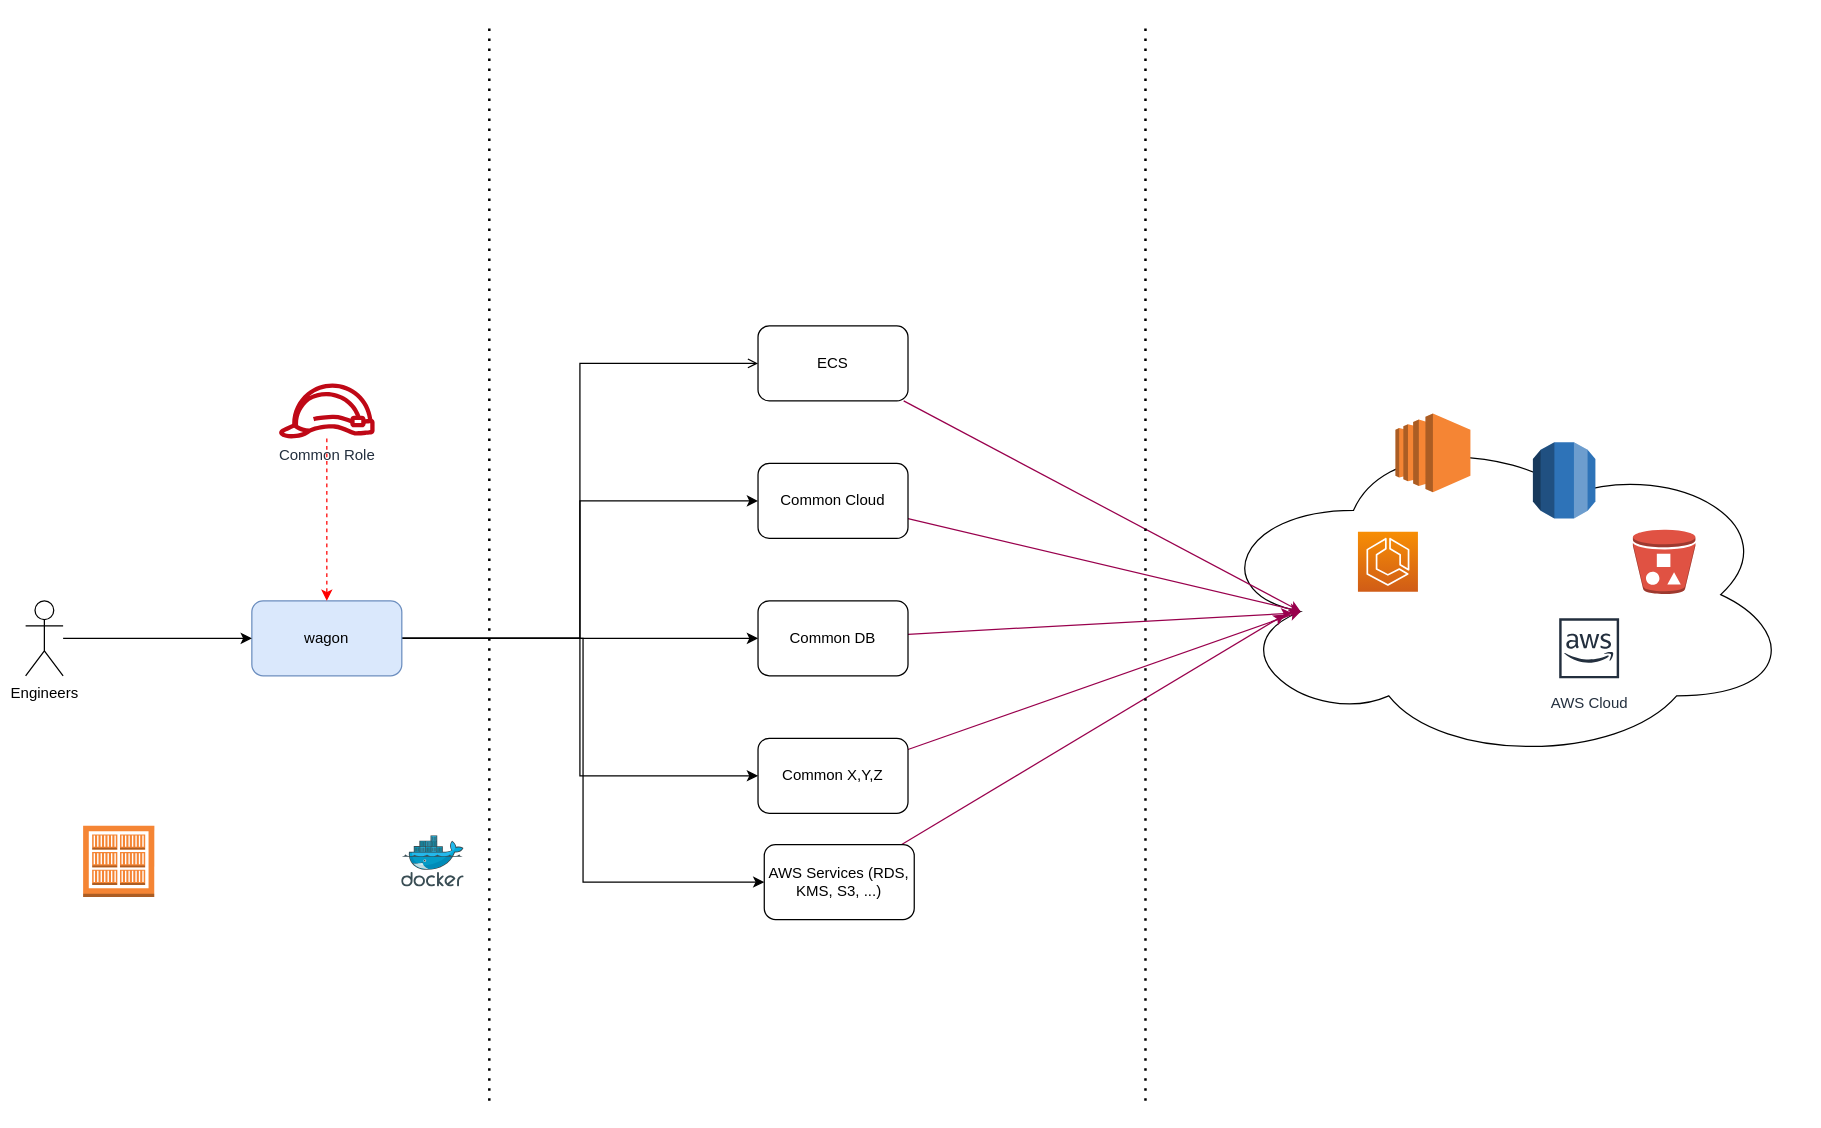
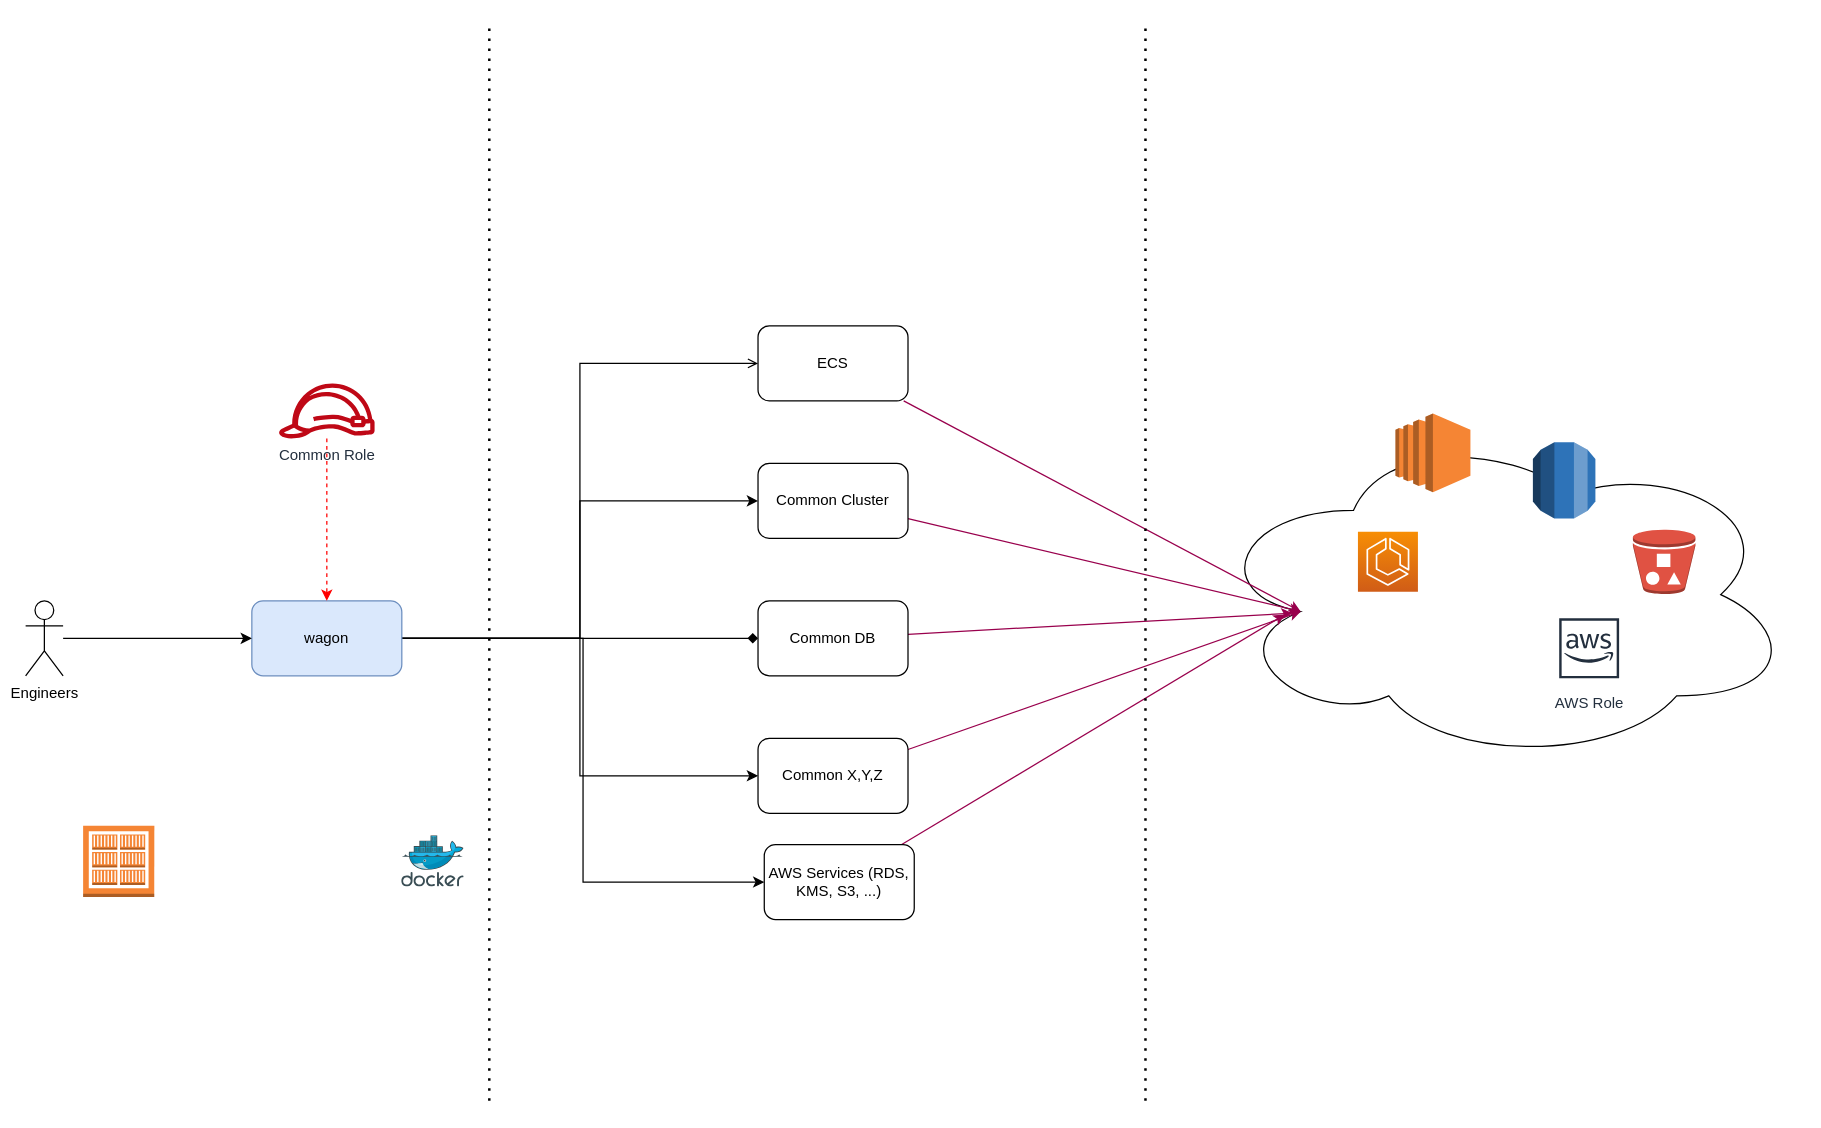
node "Common Cloud": label "Common Cloud" -> "Common Cluster"
edge "wagon" -> "Common DB": arrowhead classic -> diamond
node "AWS Cloud": label "AWS Cloud" -> "AWS Role"
